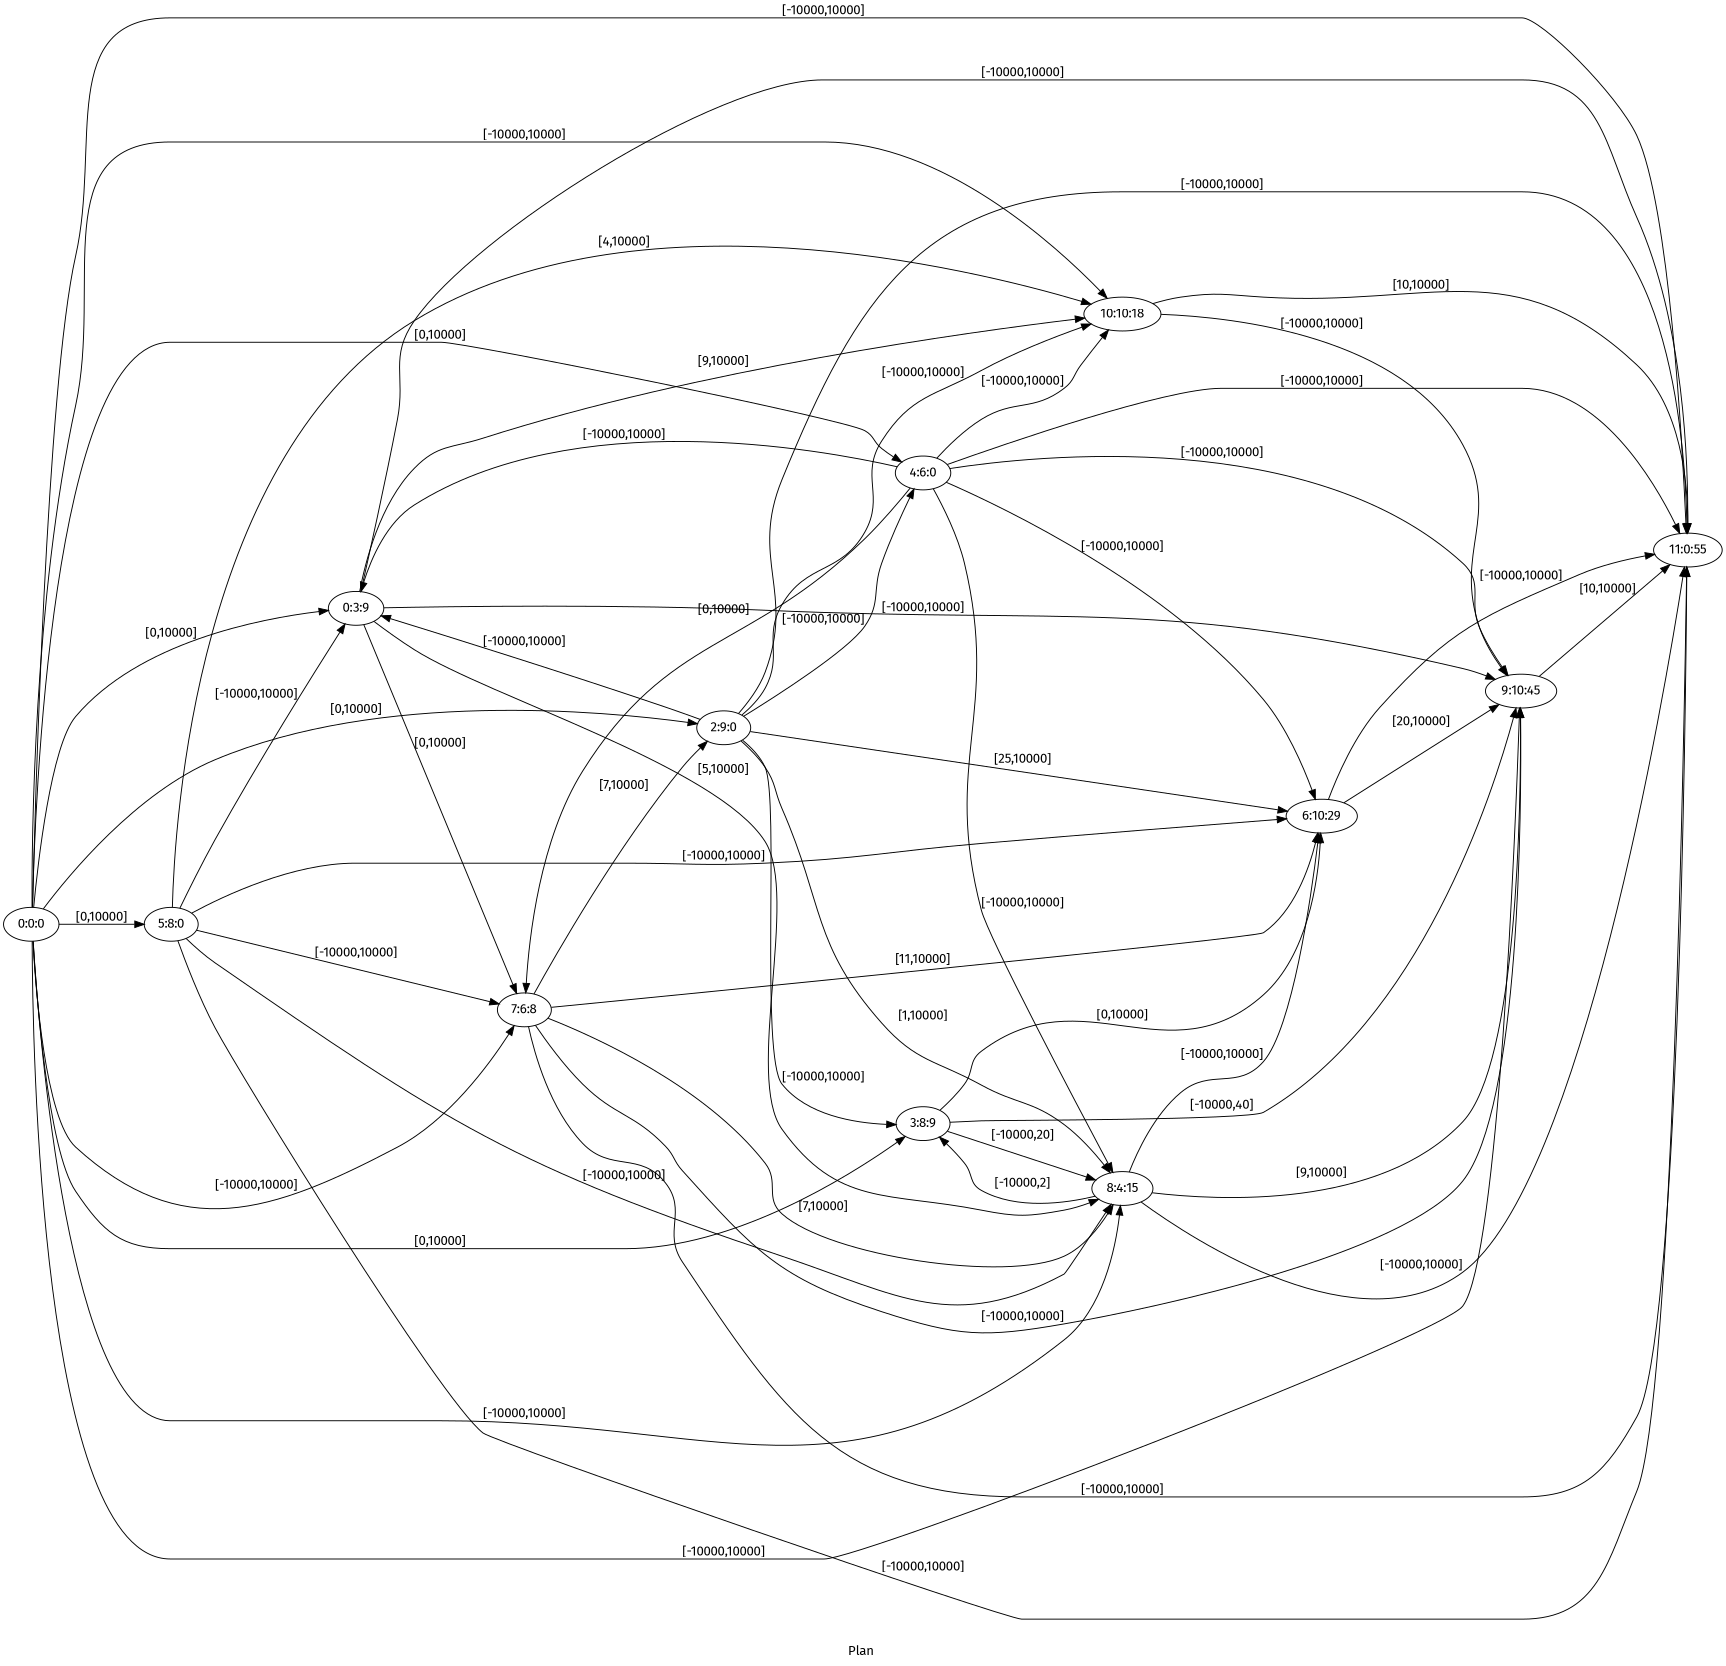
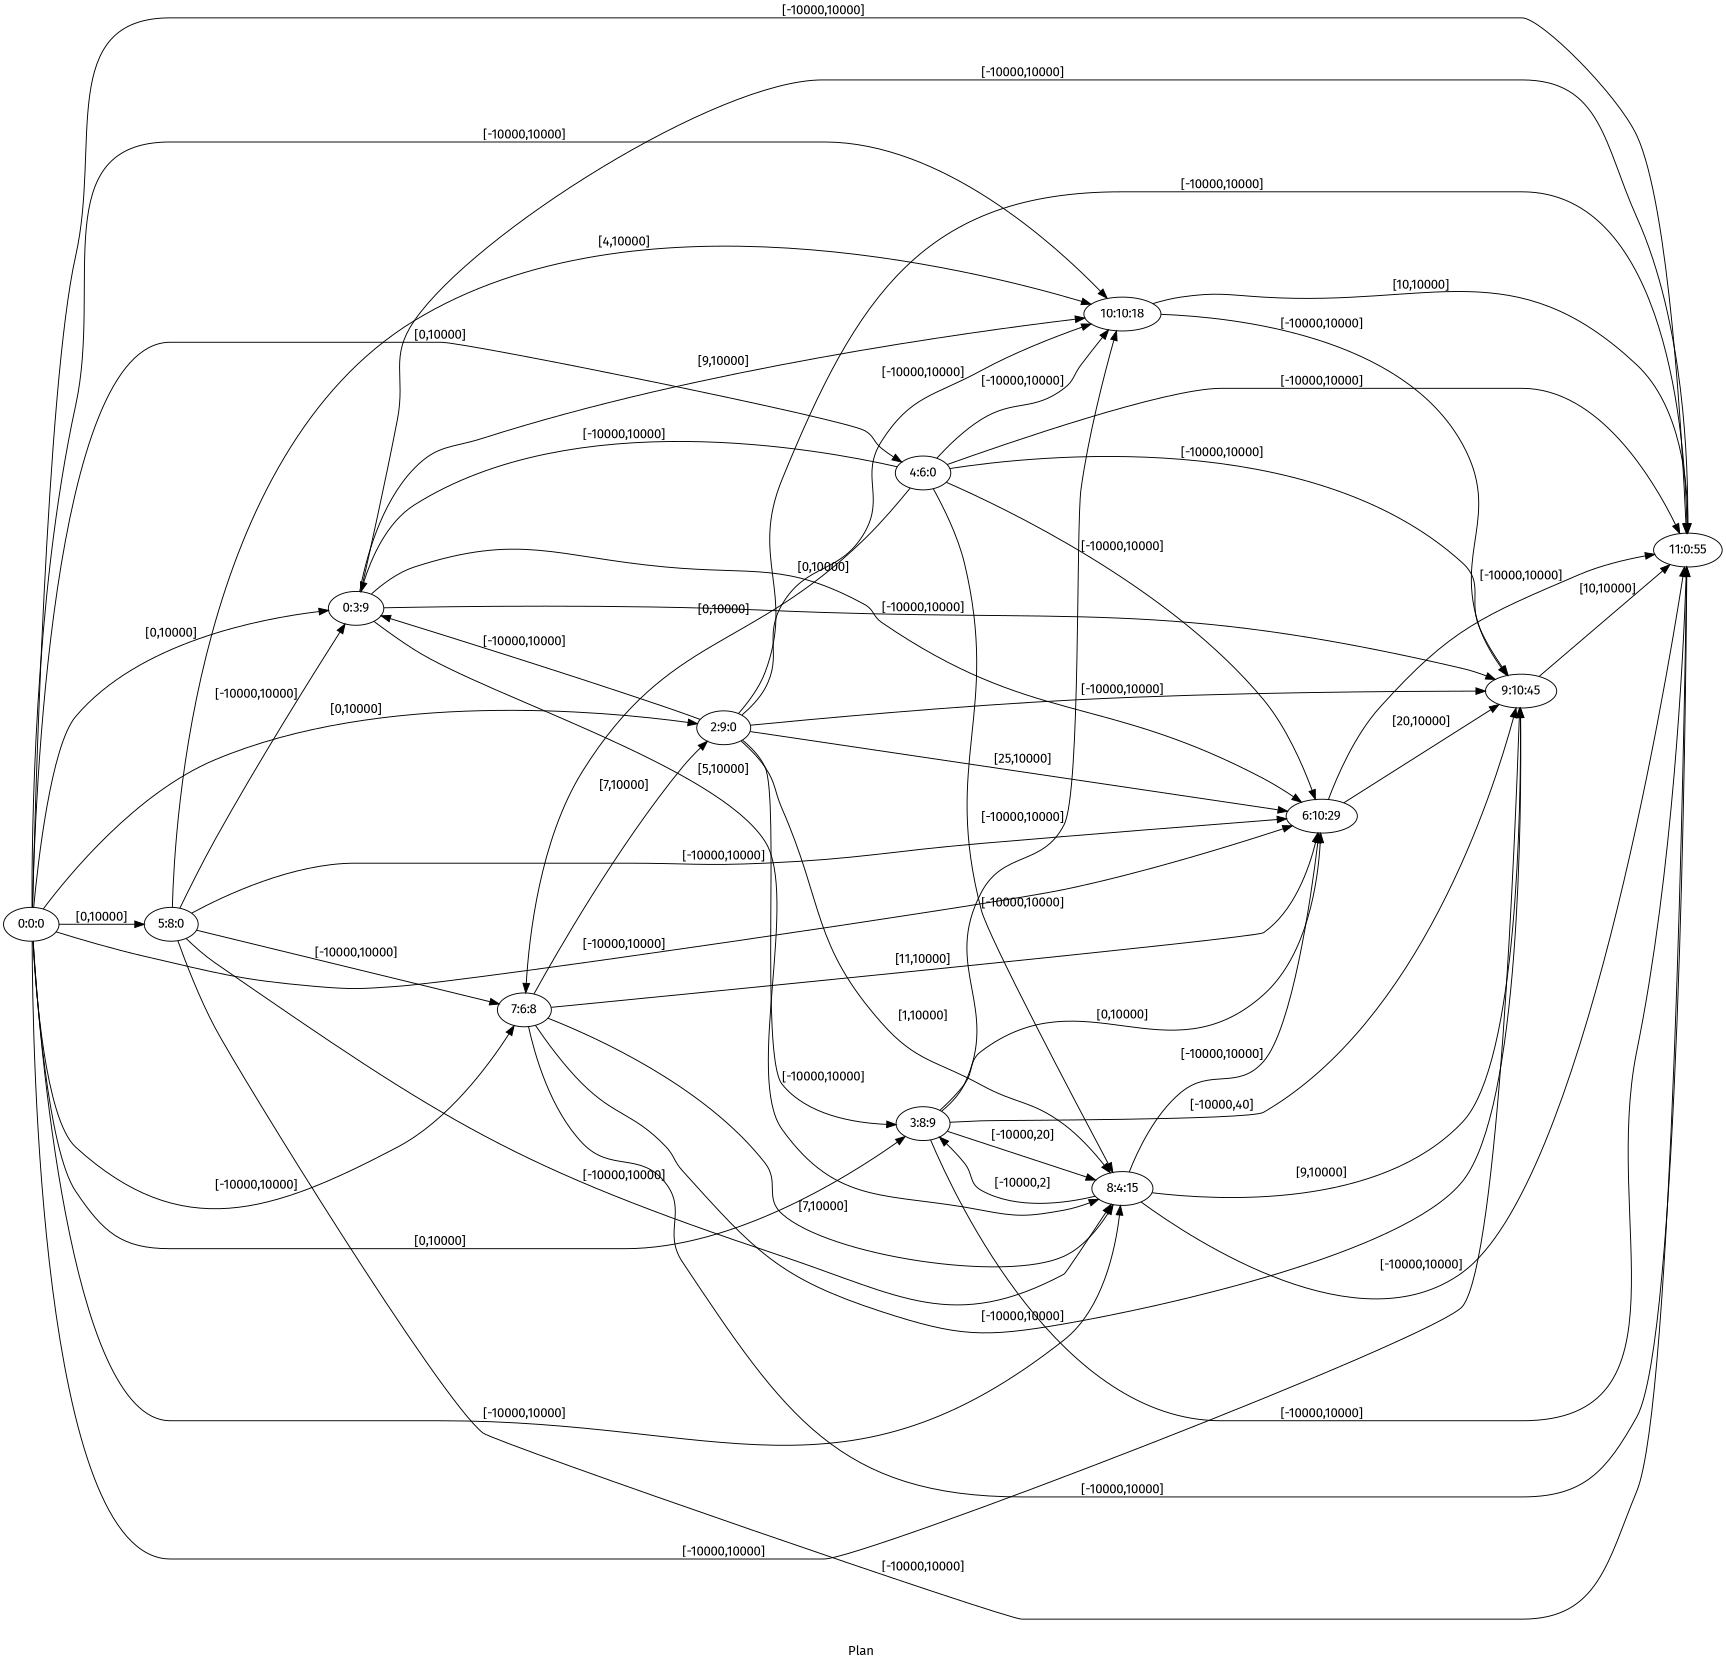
edge "2:9:0" -> "4:6:0": now "2:9:0" -> "9:10:45"
edge "3:8:9" -> "10:10:18": added, label "[-10000,10000]"
edge "0:3:9" -> "7:6:8": now "0:3:9" -> "6:10:29"
edge "0:0:0" -> "6:10:29": added, label "[-10000,10000]"
edge "3:8:9" -> "11:0:55": added, label "[-10000,10000]"
